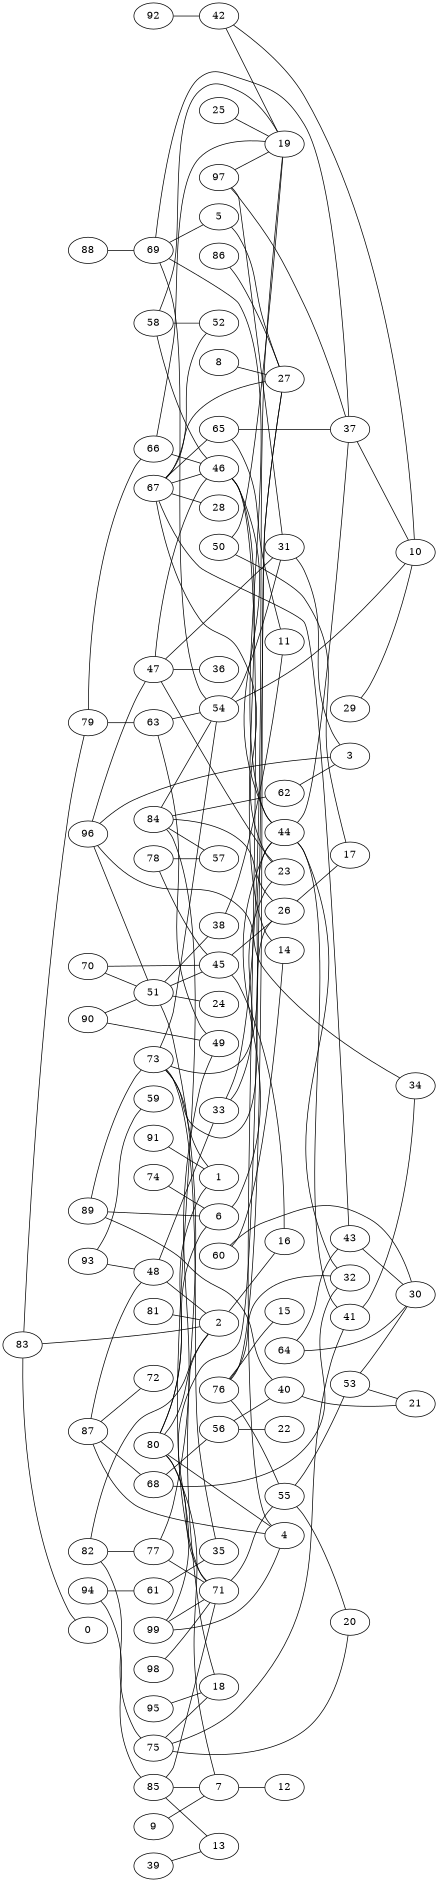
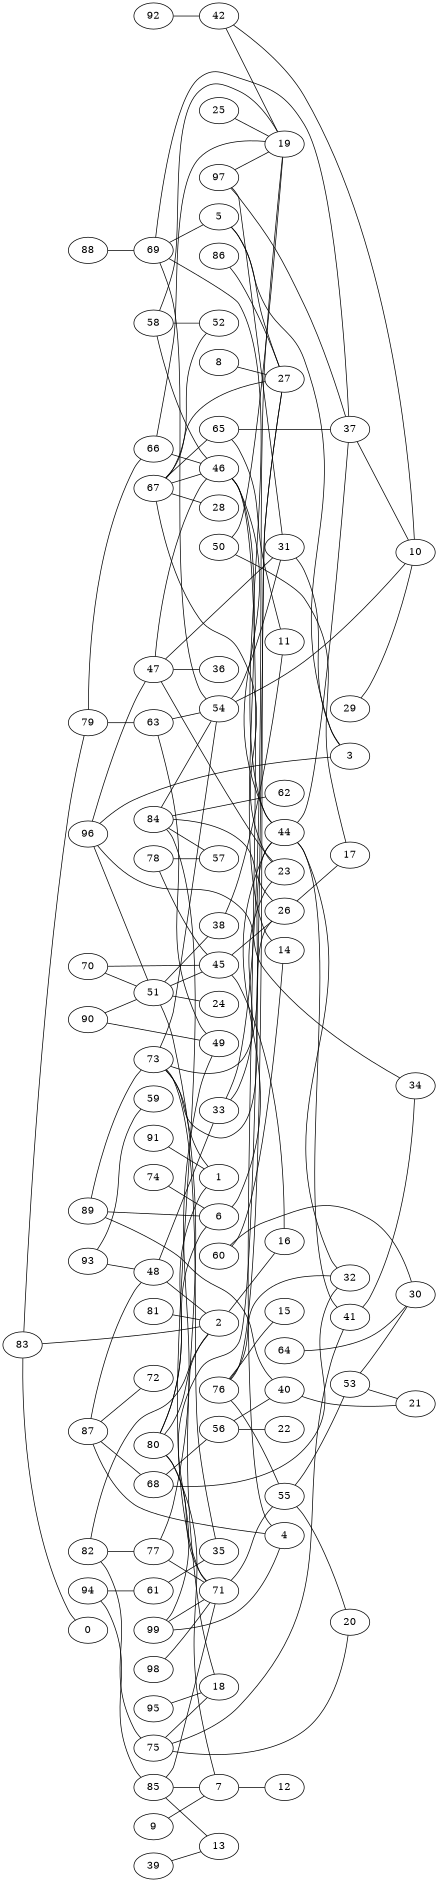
edge "3" -- "62": now "3" -- "5"
node "43": removed
edge "80" -- "4": removed
